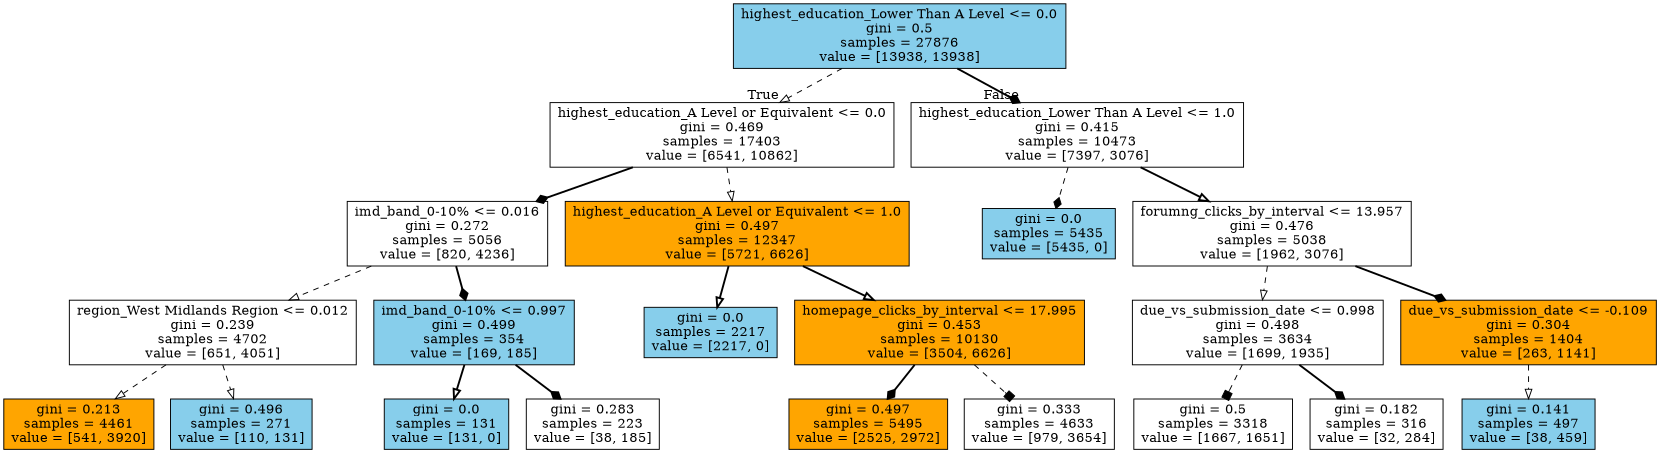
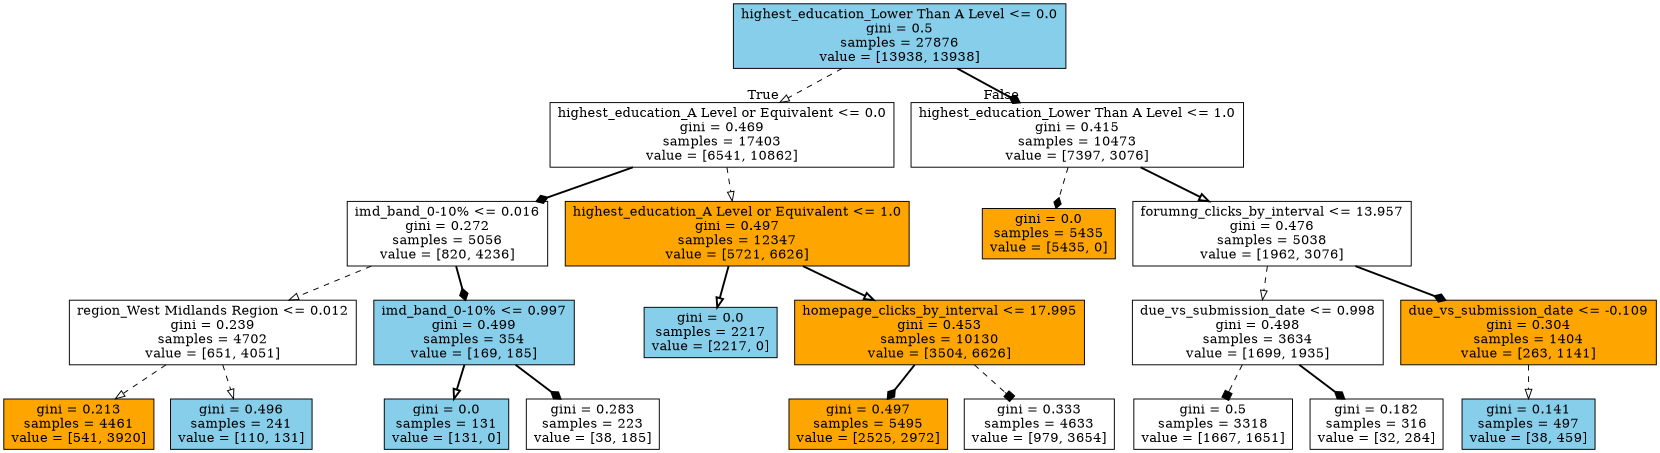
node "gini = 0.0 samples = 5435 value = [5435, 0]": fillcolor skyblue -> orange
node "gini = 0.496 samples = 271 value = [110, 131]": label "gini = 0.496 samples = 271 value = [110, 131]" -> "gini = 0.496 samples = 241 value = [110, 131]"
